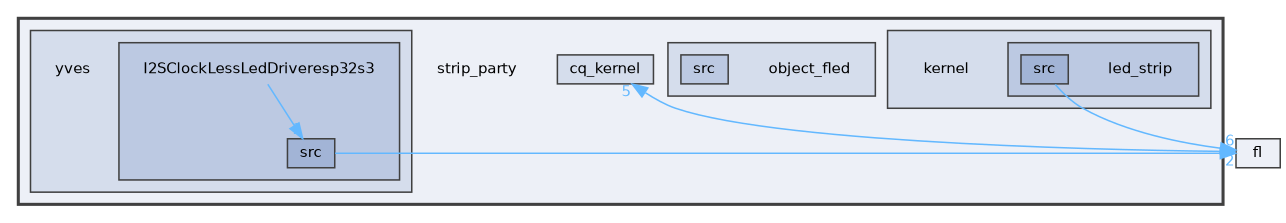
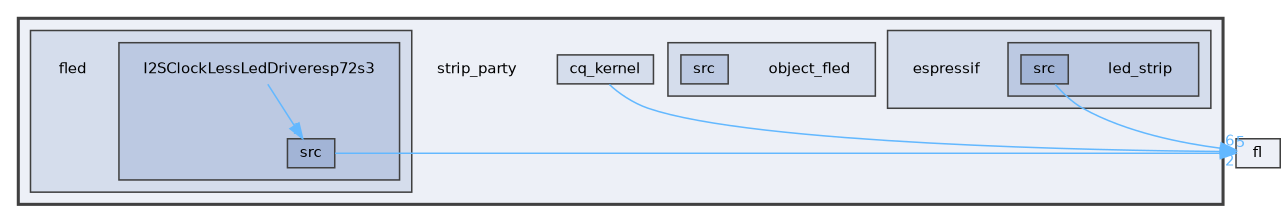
node "yves": label "yves" -> "fled"
node "I2SClockLessLedDriveresp32s3": label "I2SClockLessLedDriveresp32s3" -> "I2SClockLessLedDriveresp72s3"
node "kernel": label "kernel" -> "espressif"
edge "fl" -> "cq_kernel": reversed
